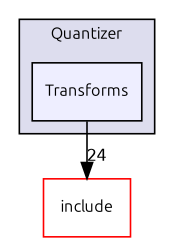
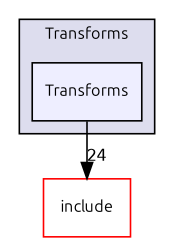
cluster "Quantizer": label "Quantizer" -> "Transforms"
